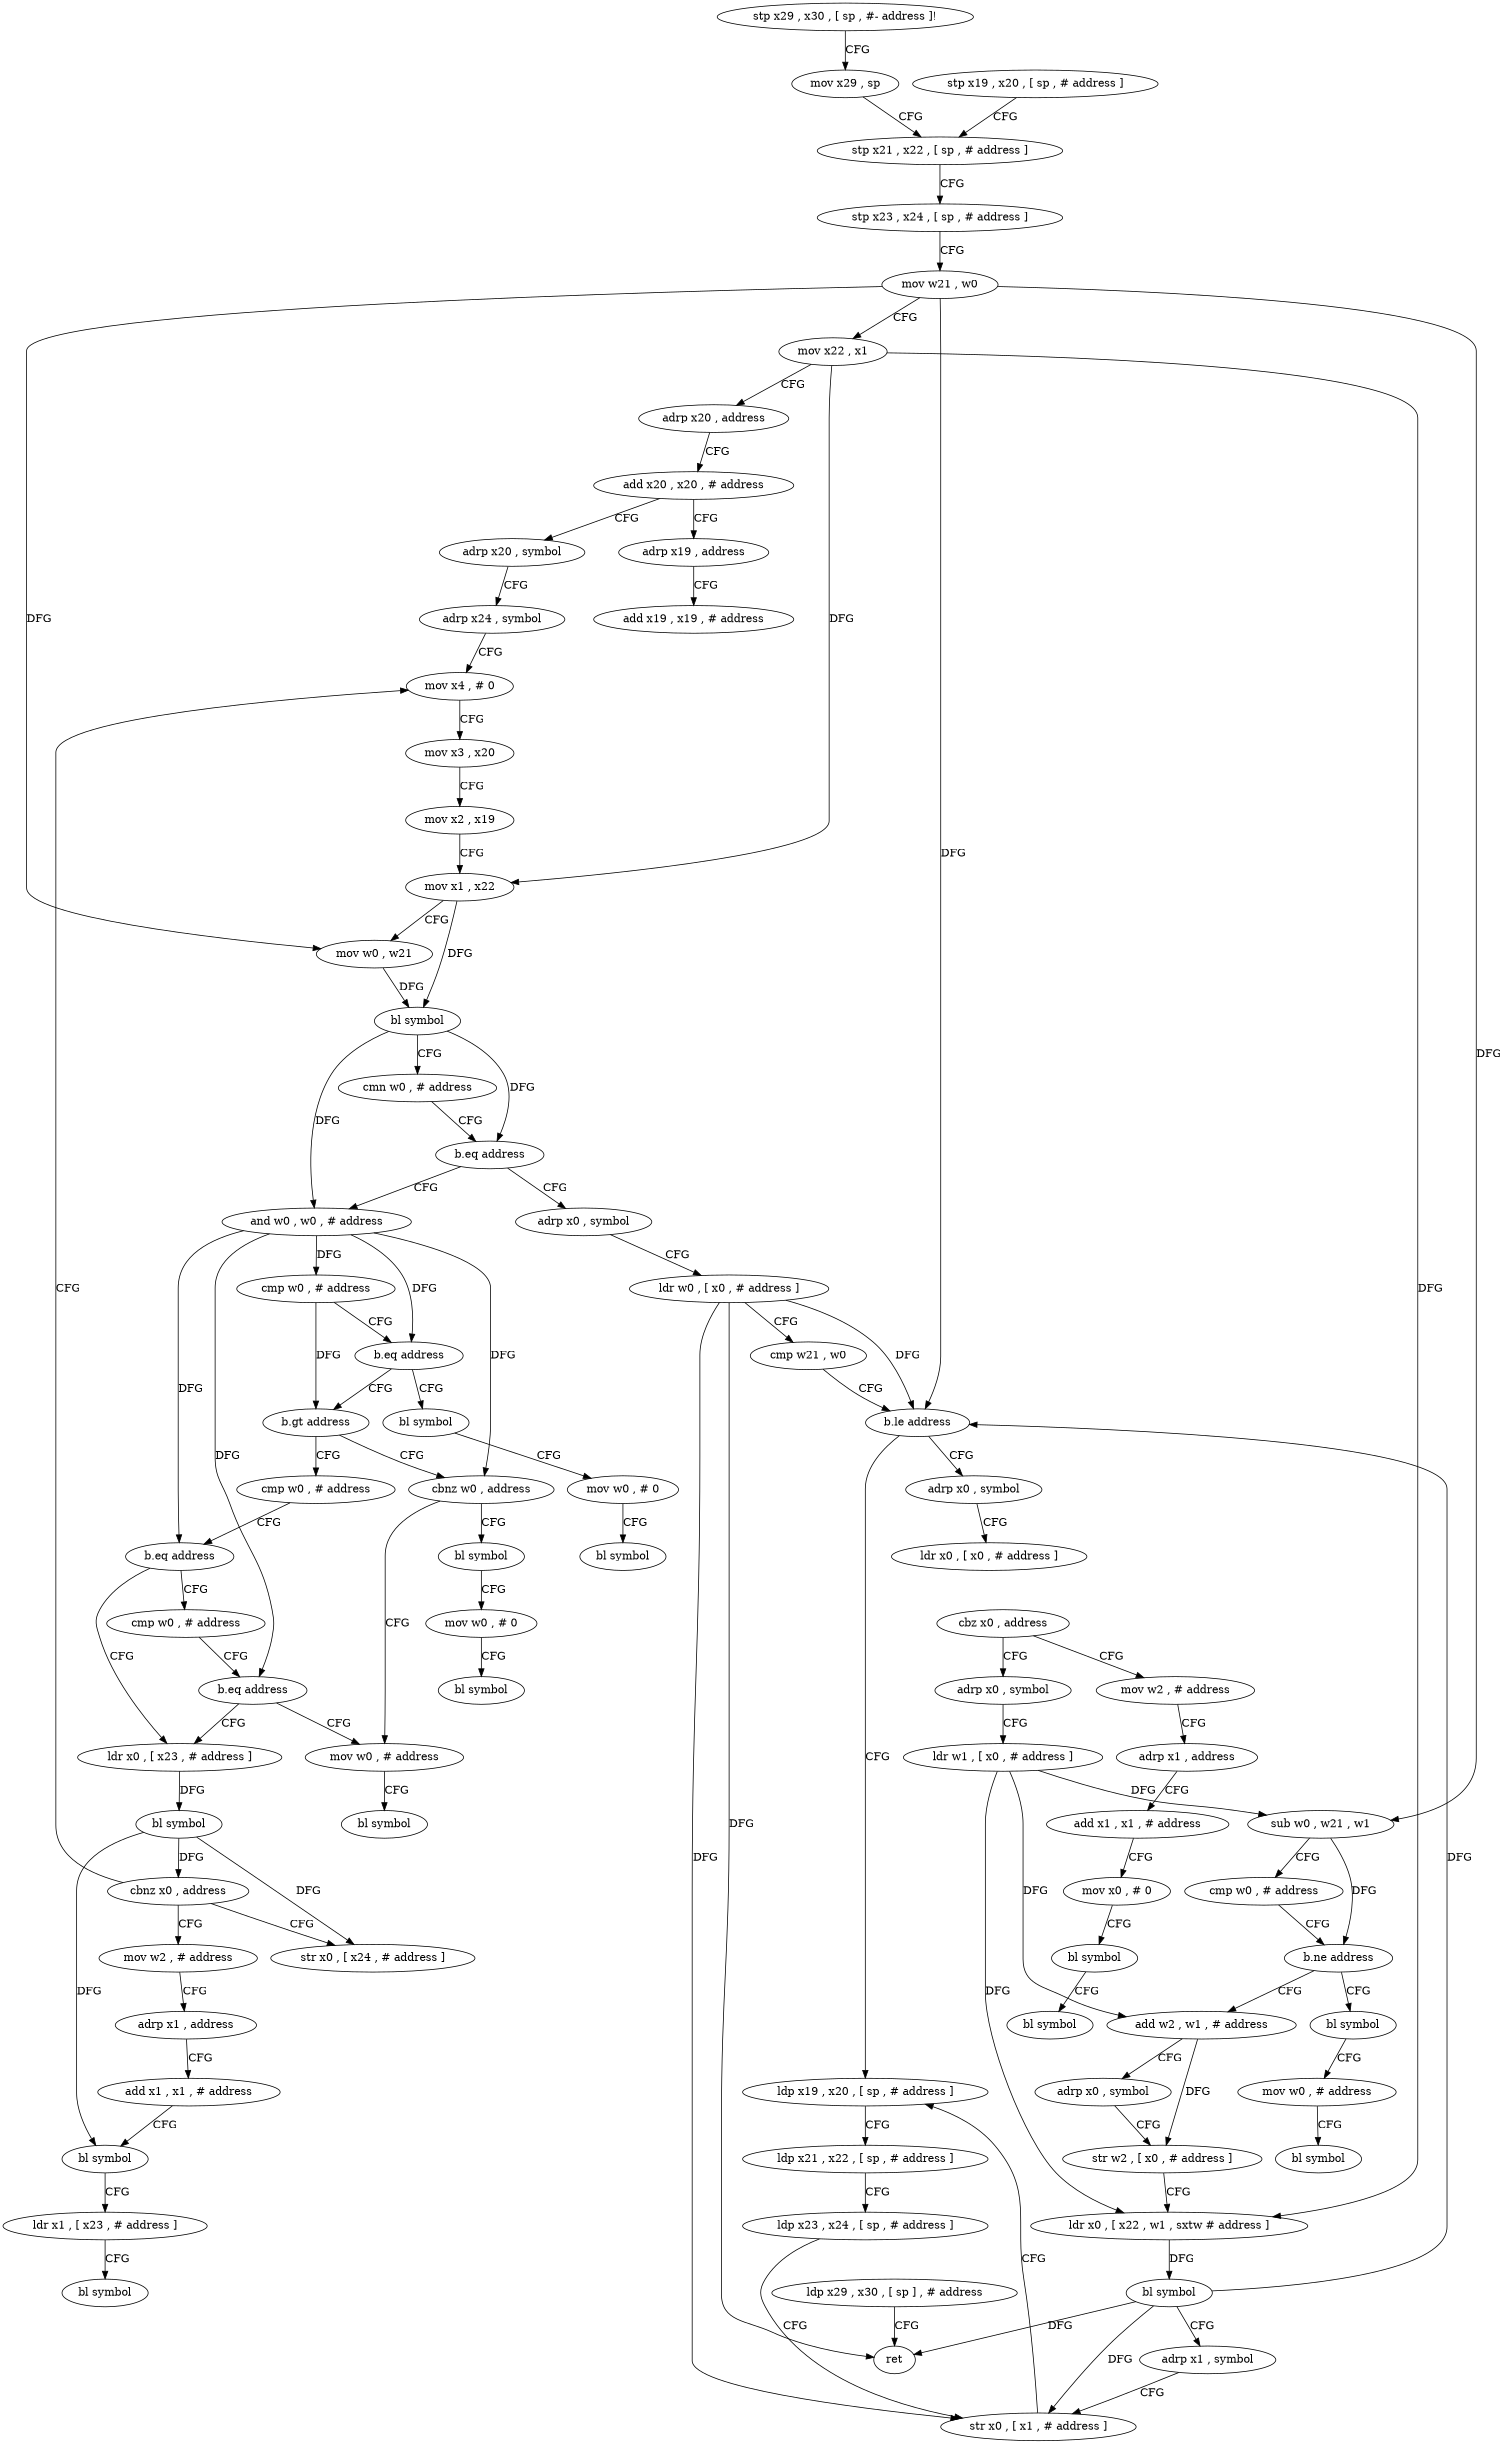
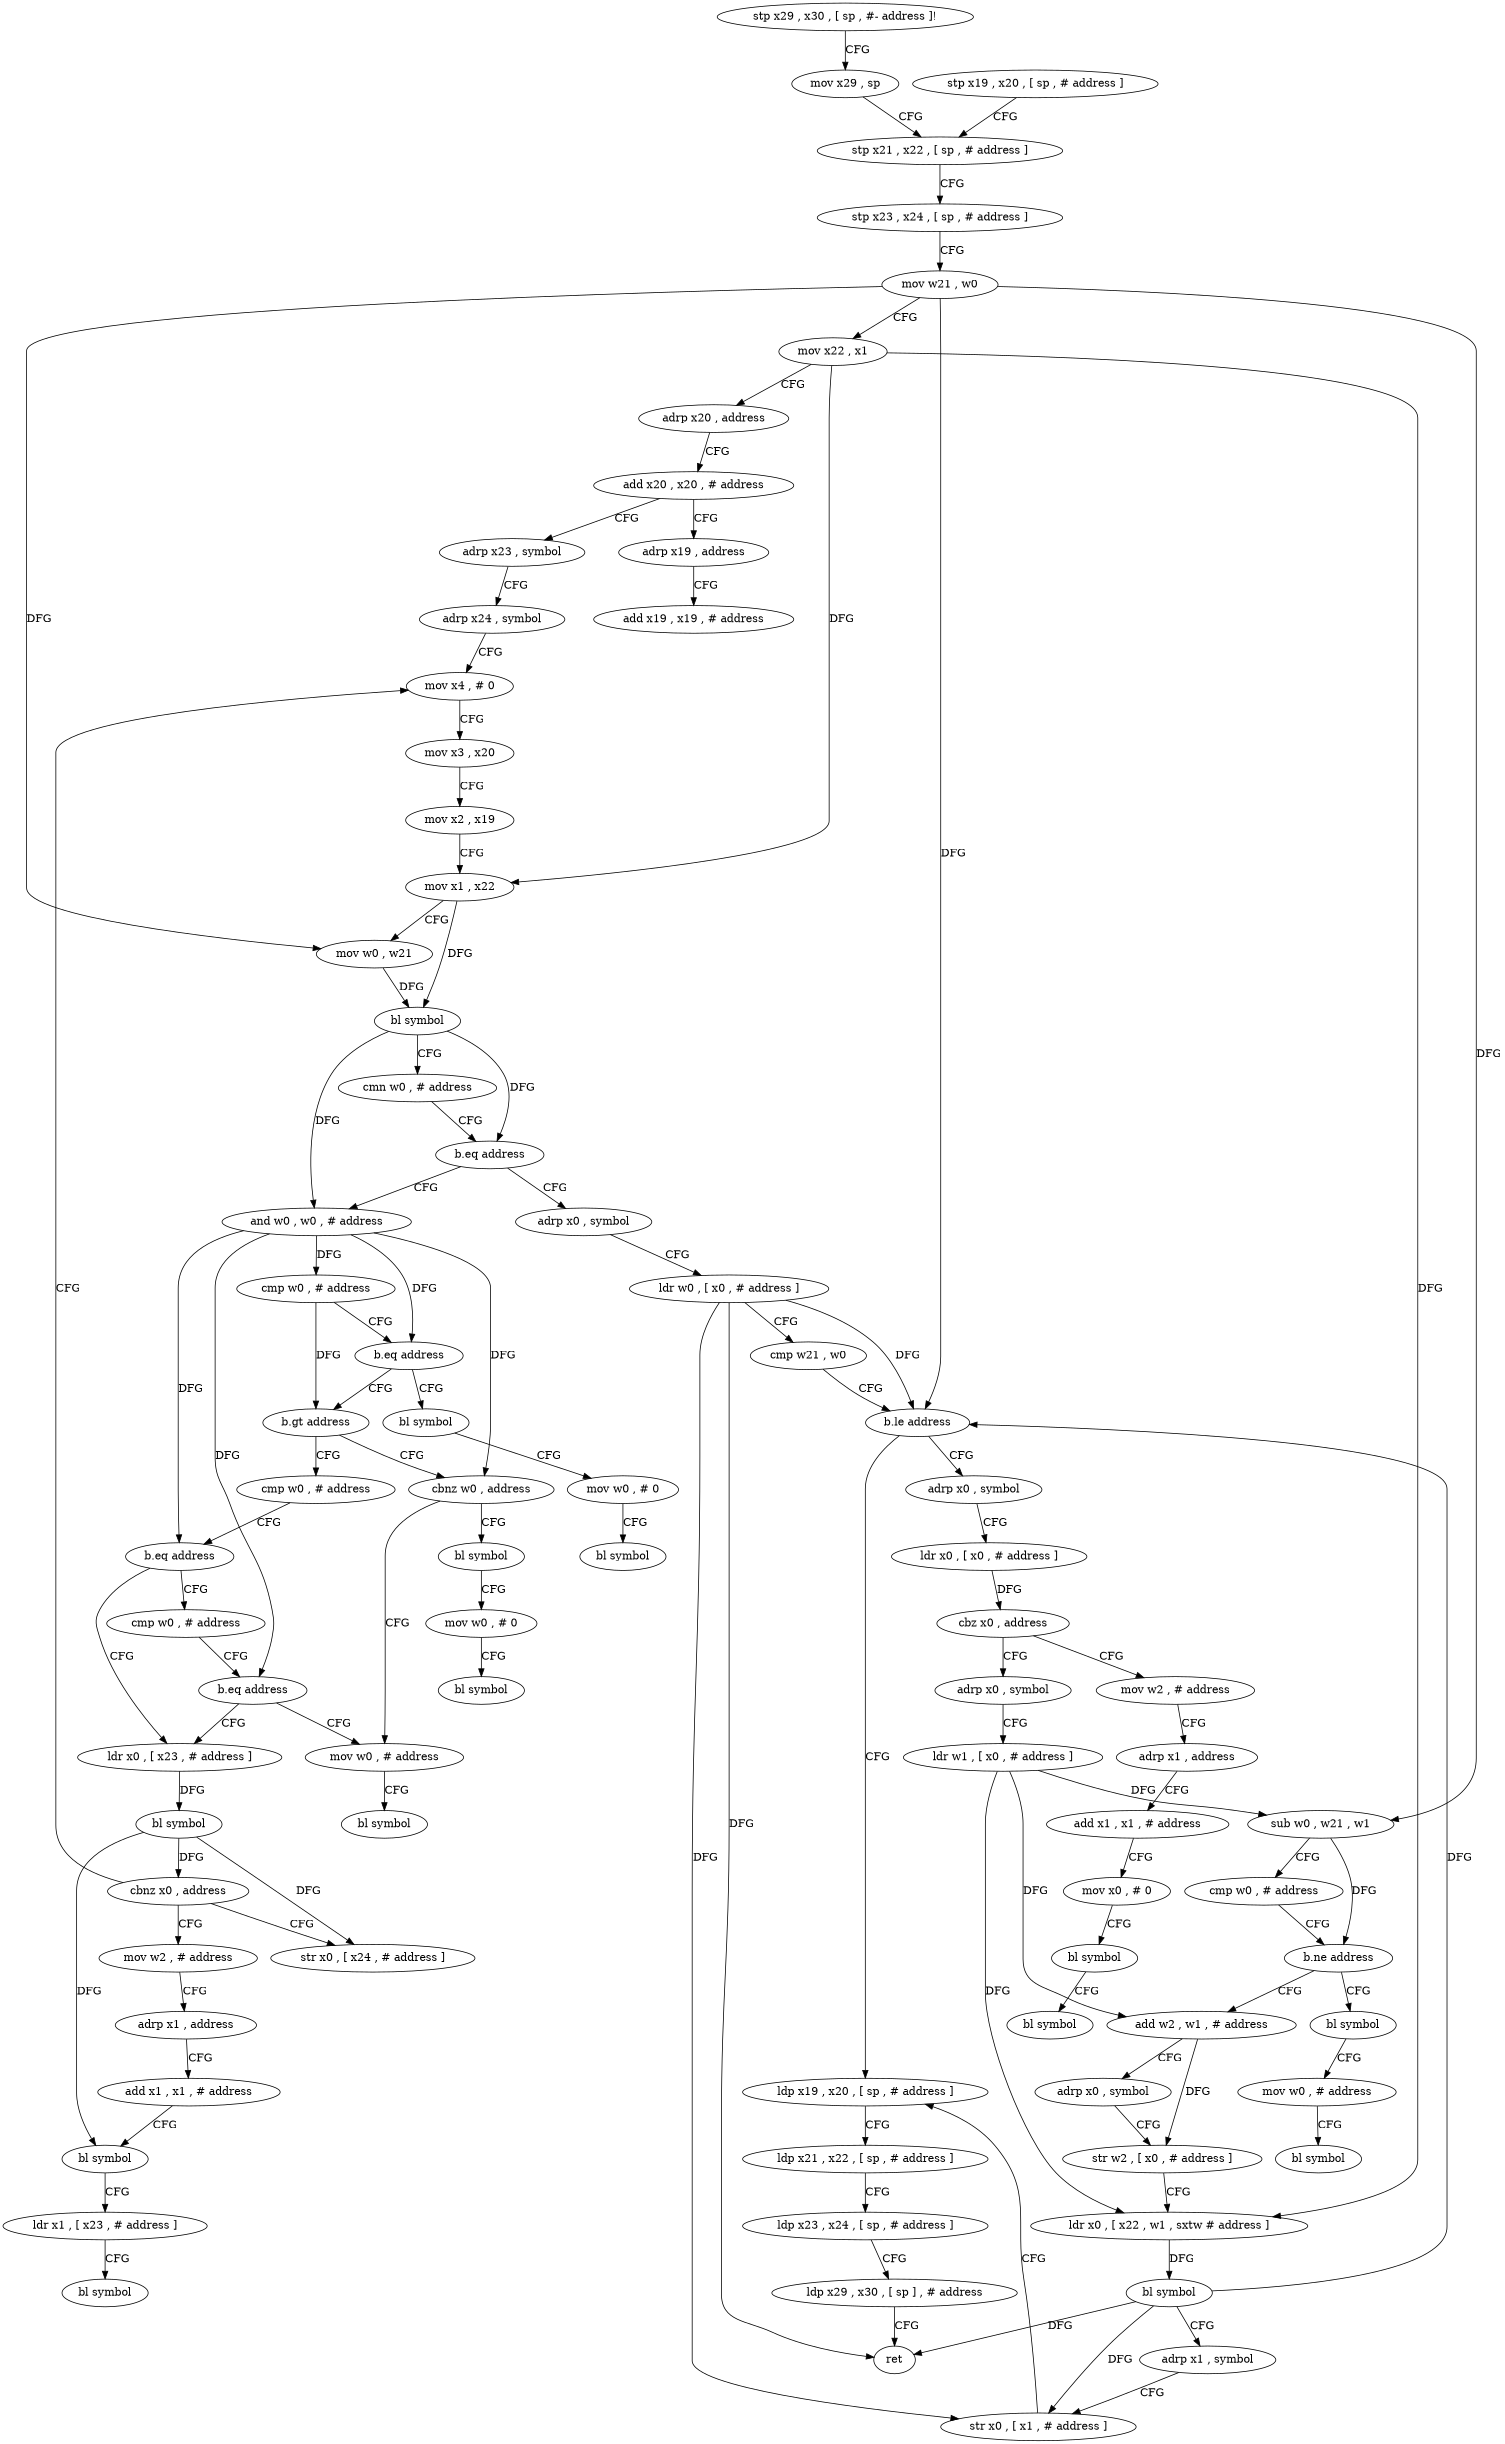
node "adrp x20 , symbol": label "adrp x20 , symbol" -> "adrp x23 , symbol"
edge "ldr x0 , [ x0 , # address ]" -> "cbz x0 , address": added, label "DFG"
edge "ldp x23 , x24 , [ sp , # address ]" -> "str x0 , [ x1 , # address ]": now "ldp x23 , x24 , [ sp , # address ]" -> "ldp x29 , x30 , [ sp ] , # address"
